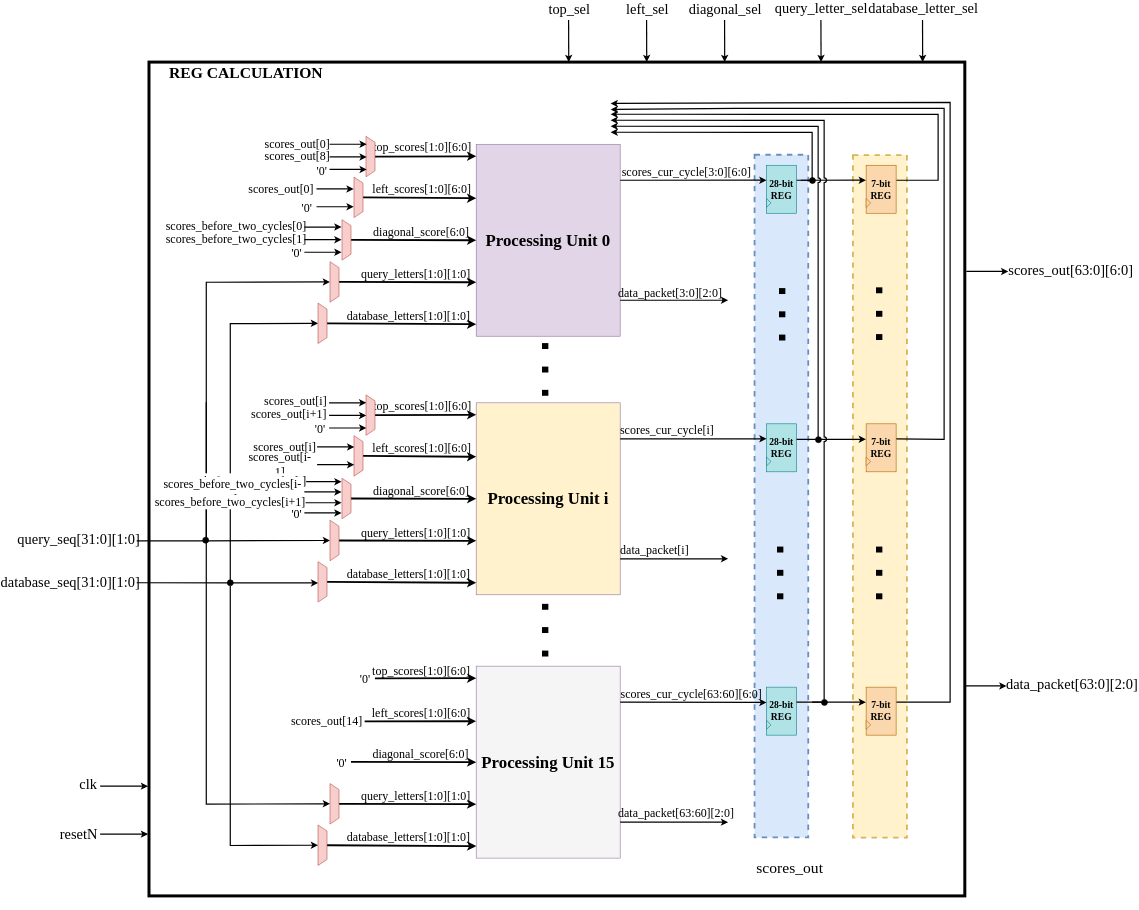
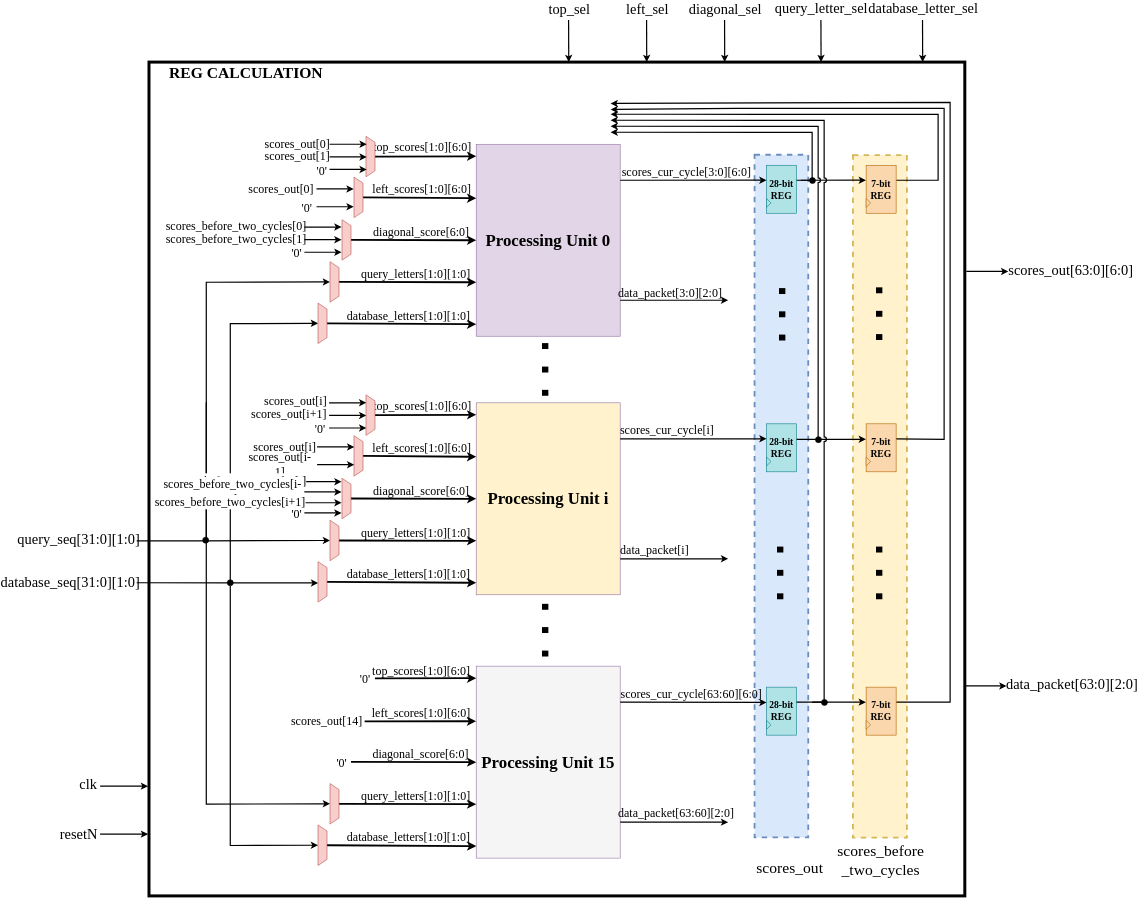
node "scores_out[8]": label "scores_out[8]" -> "scores_out[1]"
node "scores_before_two_cycles": added
